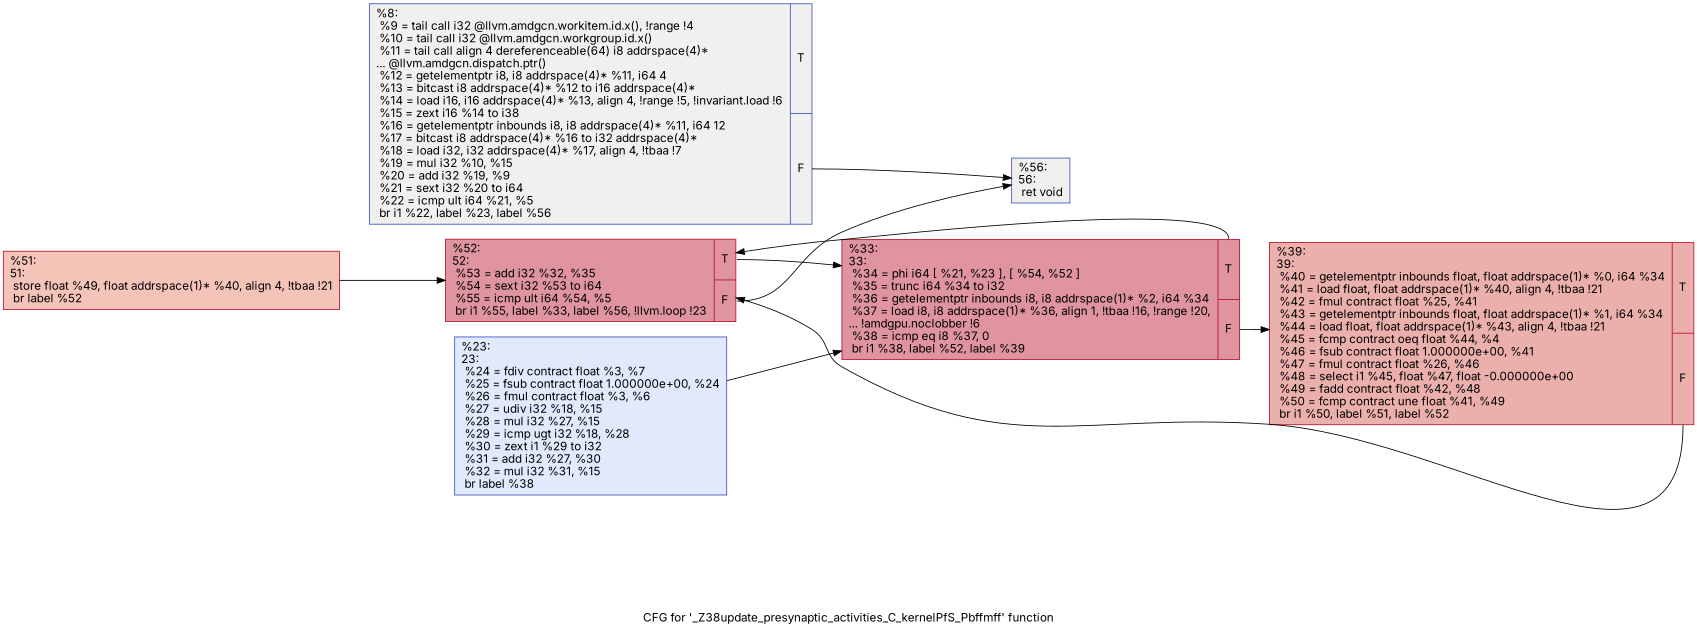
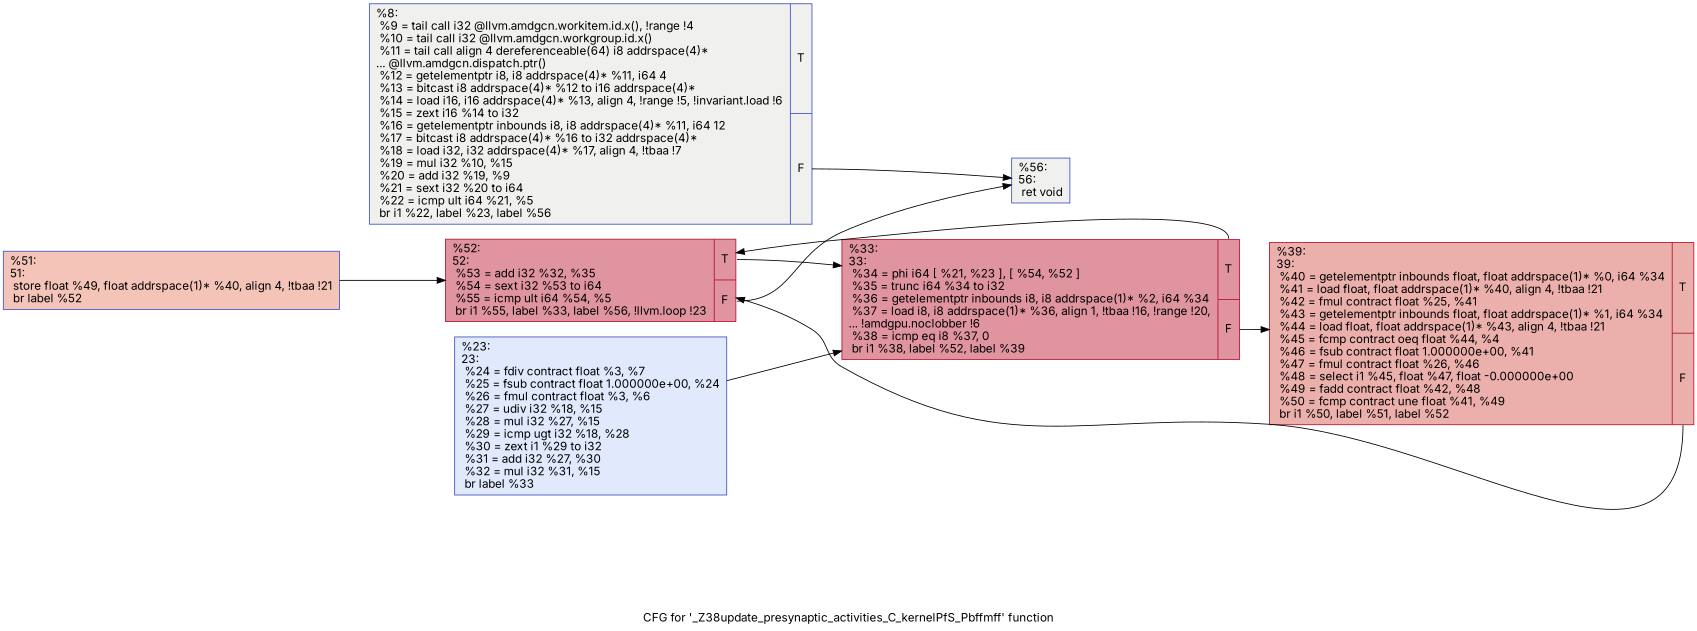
node "%8:": text "%15 = zext i16 %14 to i38" -> "%15 = zext i16 %14 to i32"
node "%51:": color #b70d28ff -> #3d50c3ff
node "%23:": text "br label %38" -> "br label %33"
